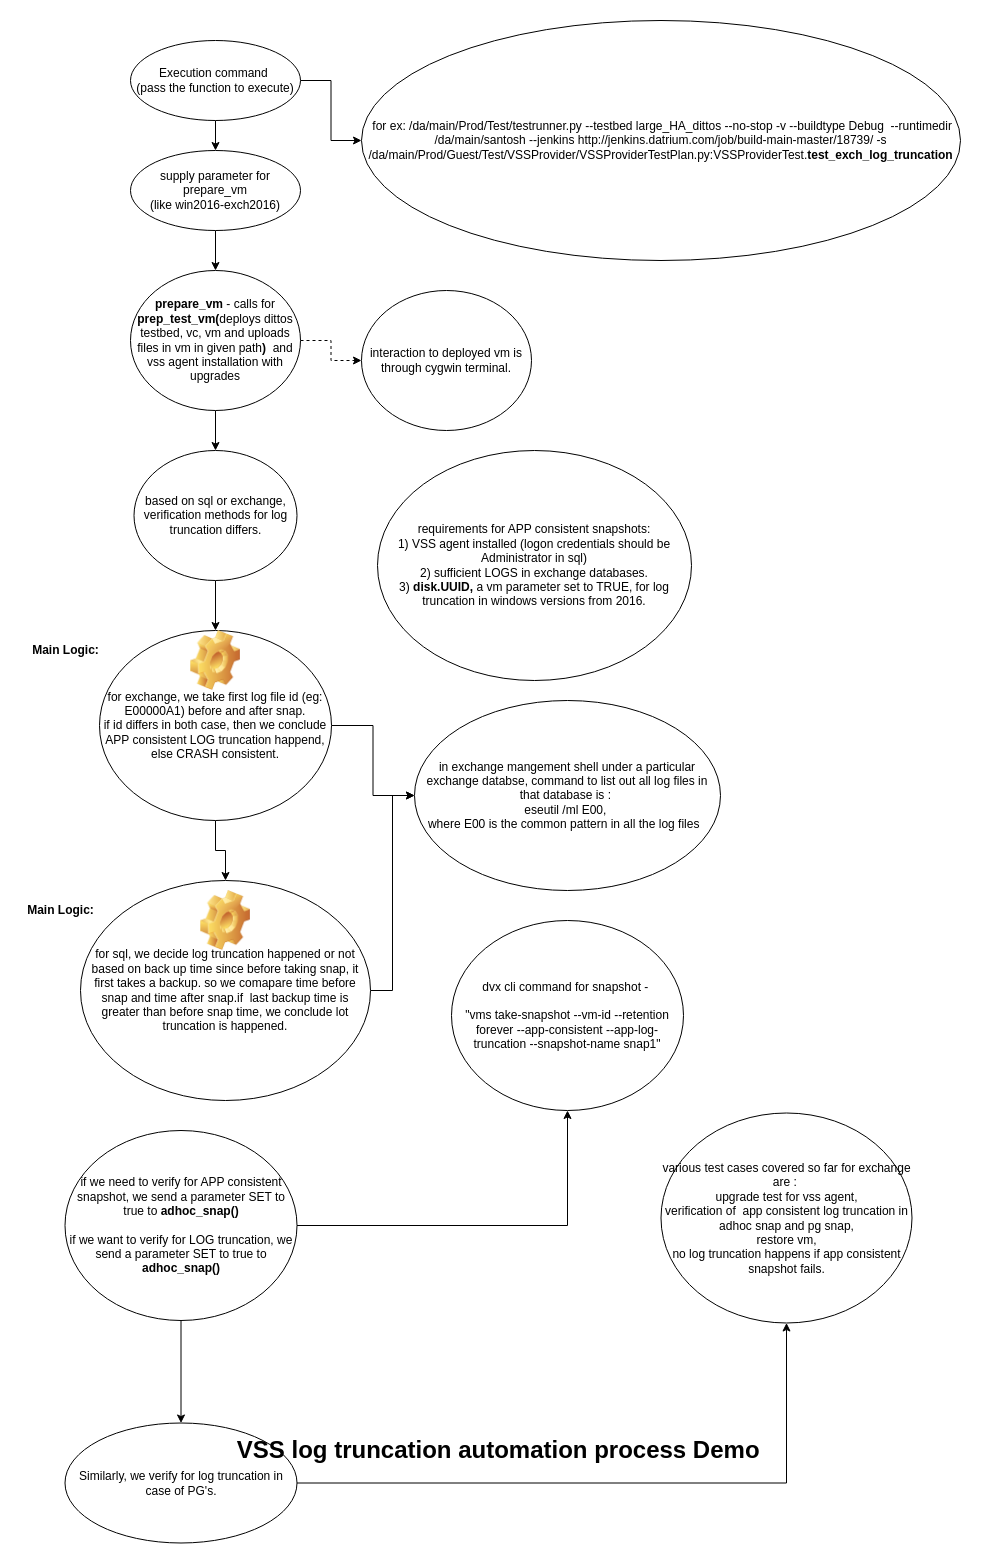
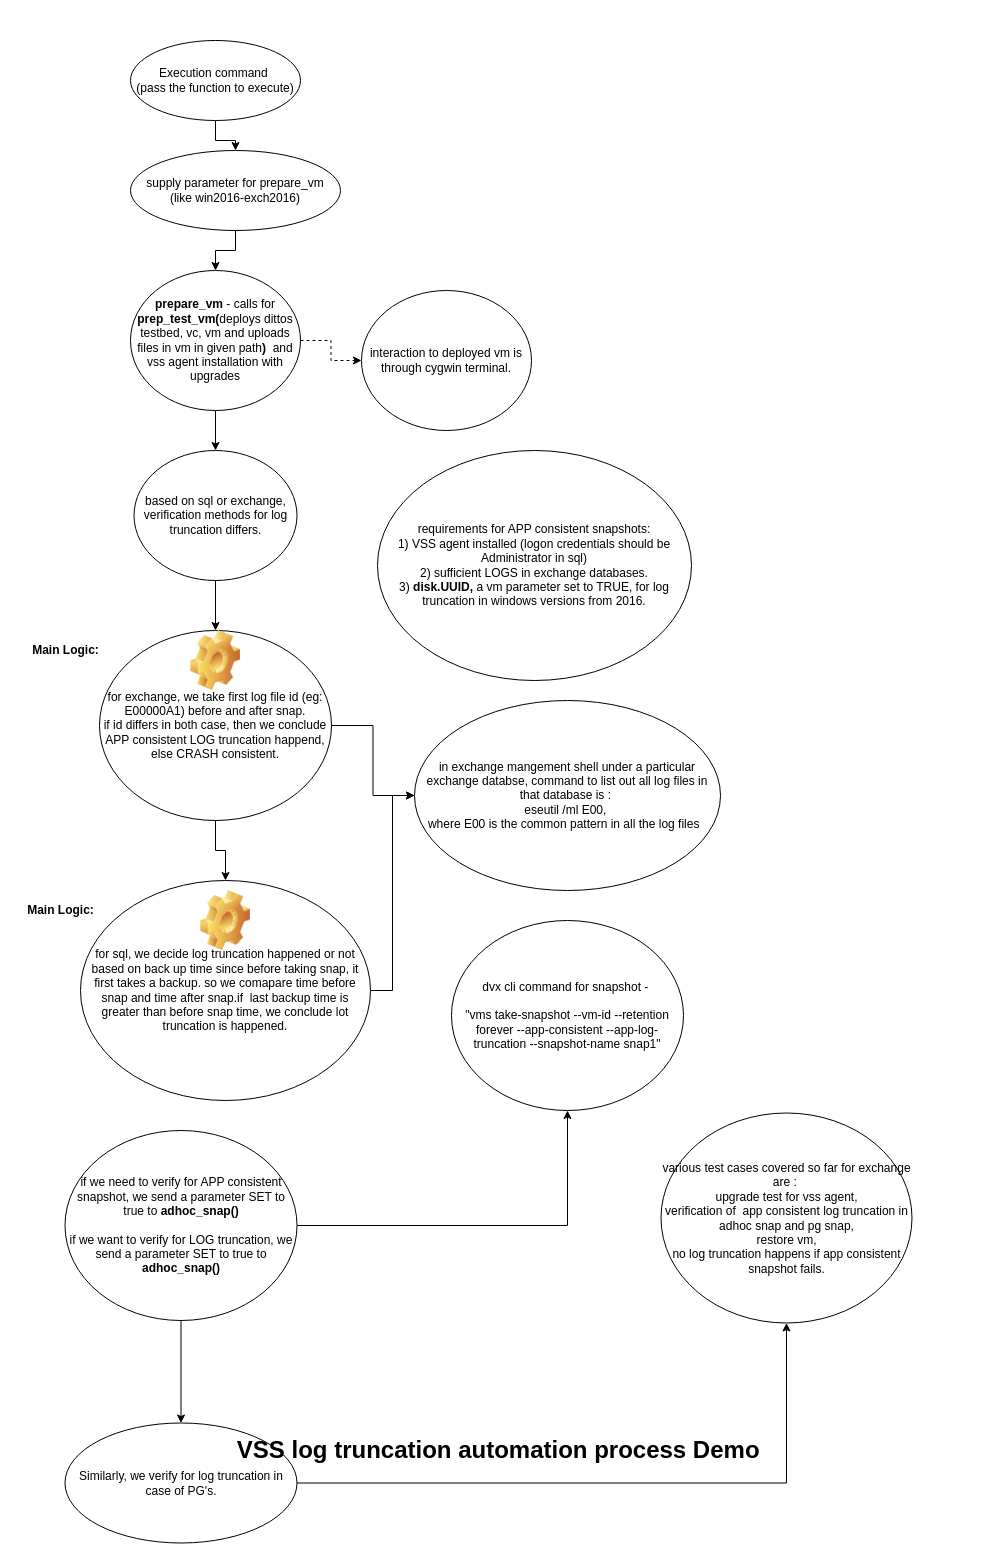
edge "Execution command (pass the function to execute)" -> "for ex: /da/main/Prod/Test/testrunner.py --testbed large_HA_dittos --no-stop -v --buildtype Debug --runtimedir /da/main/santosh --jenkins http://jenkins.datrium.com/job/build-main-master/18739/ -s /da/main/Prod/Guest/Test/VSSProvider/VSSProviderTestPlan.py:VSSProviderTest.test_exch_log_truncation": removed
node "for ex: /da/main/Prod/Test/testrunner.py --testbed large_HA_dittos --no-stop -v --buildtype Debug --runtimedir /da/main/santosh --jenkins http://jenkins.datrium.com/job/build-main-master/18739/ -s /da/main/Prod/Guest/Test/VSSProvider/VSSProviderTestPlan.py:VSSProviderTest.test_exch_log_truncation": removed
node "supply parameter for prepare_vm (like win2016-exch2016)": size 170x80 -> 210x80
